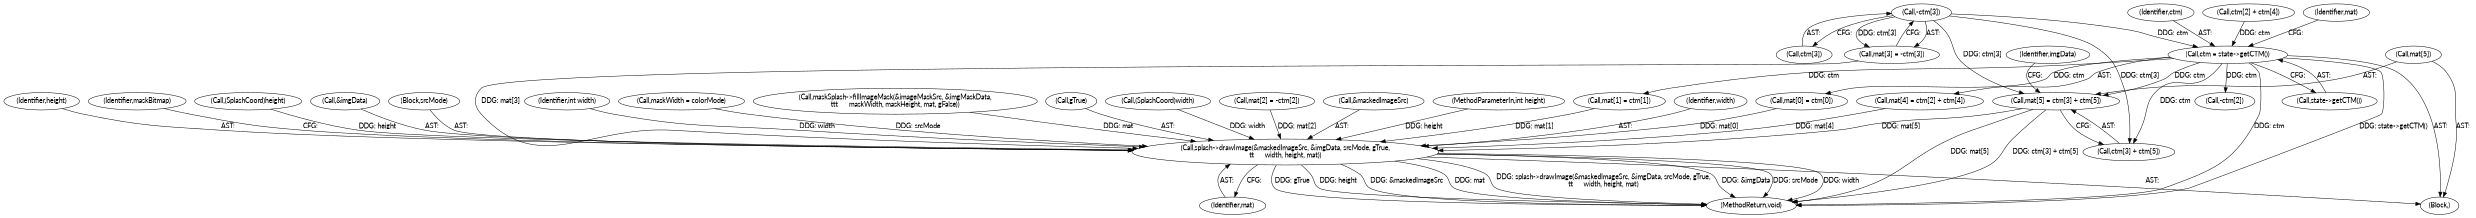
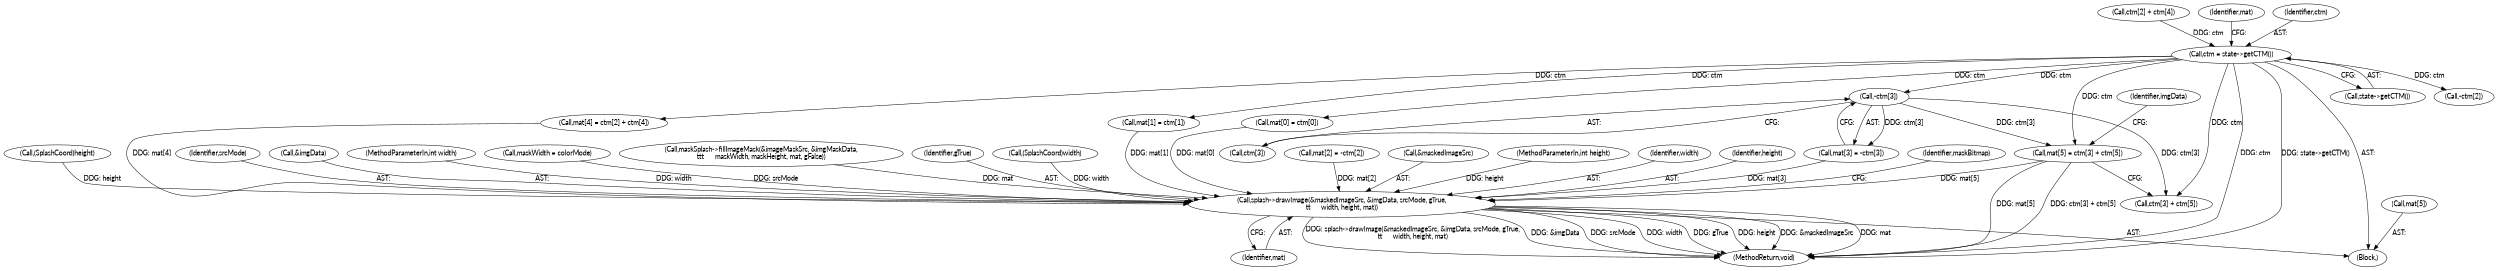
edge "(Call,-ctm[3])" -> "(Call,ctm = state->getCTM())": reversed
edge "(Call,ctm = state->getCTM())" -> "(Call,mat[4] = ctm[2] + ctm[4])": label "AST: " -> "DDG: ctm"
edge "(Call,mat[5])" -> "(Call,mat[5] = ctm[3] + ctm[5])": removed, label "AST:"
node "(Block,srcMode)": label "(Block,srcMode)" -> "(Identifier,srcMode)"
node "(Identifier,int width)": label "(Identifier,int width)" -> "(MethodParameterIn,int width)"
node "(Call,gTrue)": label "(Call,gTrue)" -> "(Identifier,gTrue)"
edge "(Call,ctm[3] + ctm[5])" -> "(Call,mat[5] = ctm[3] + ctm[5])": removed, label "AST:"
